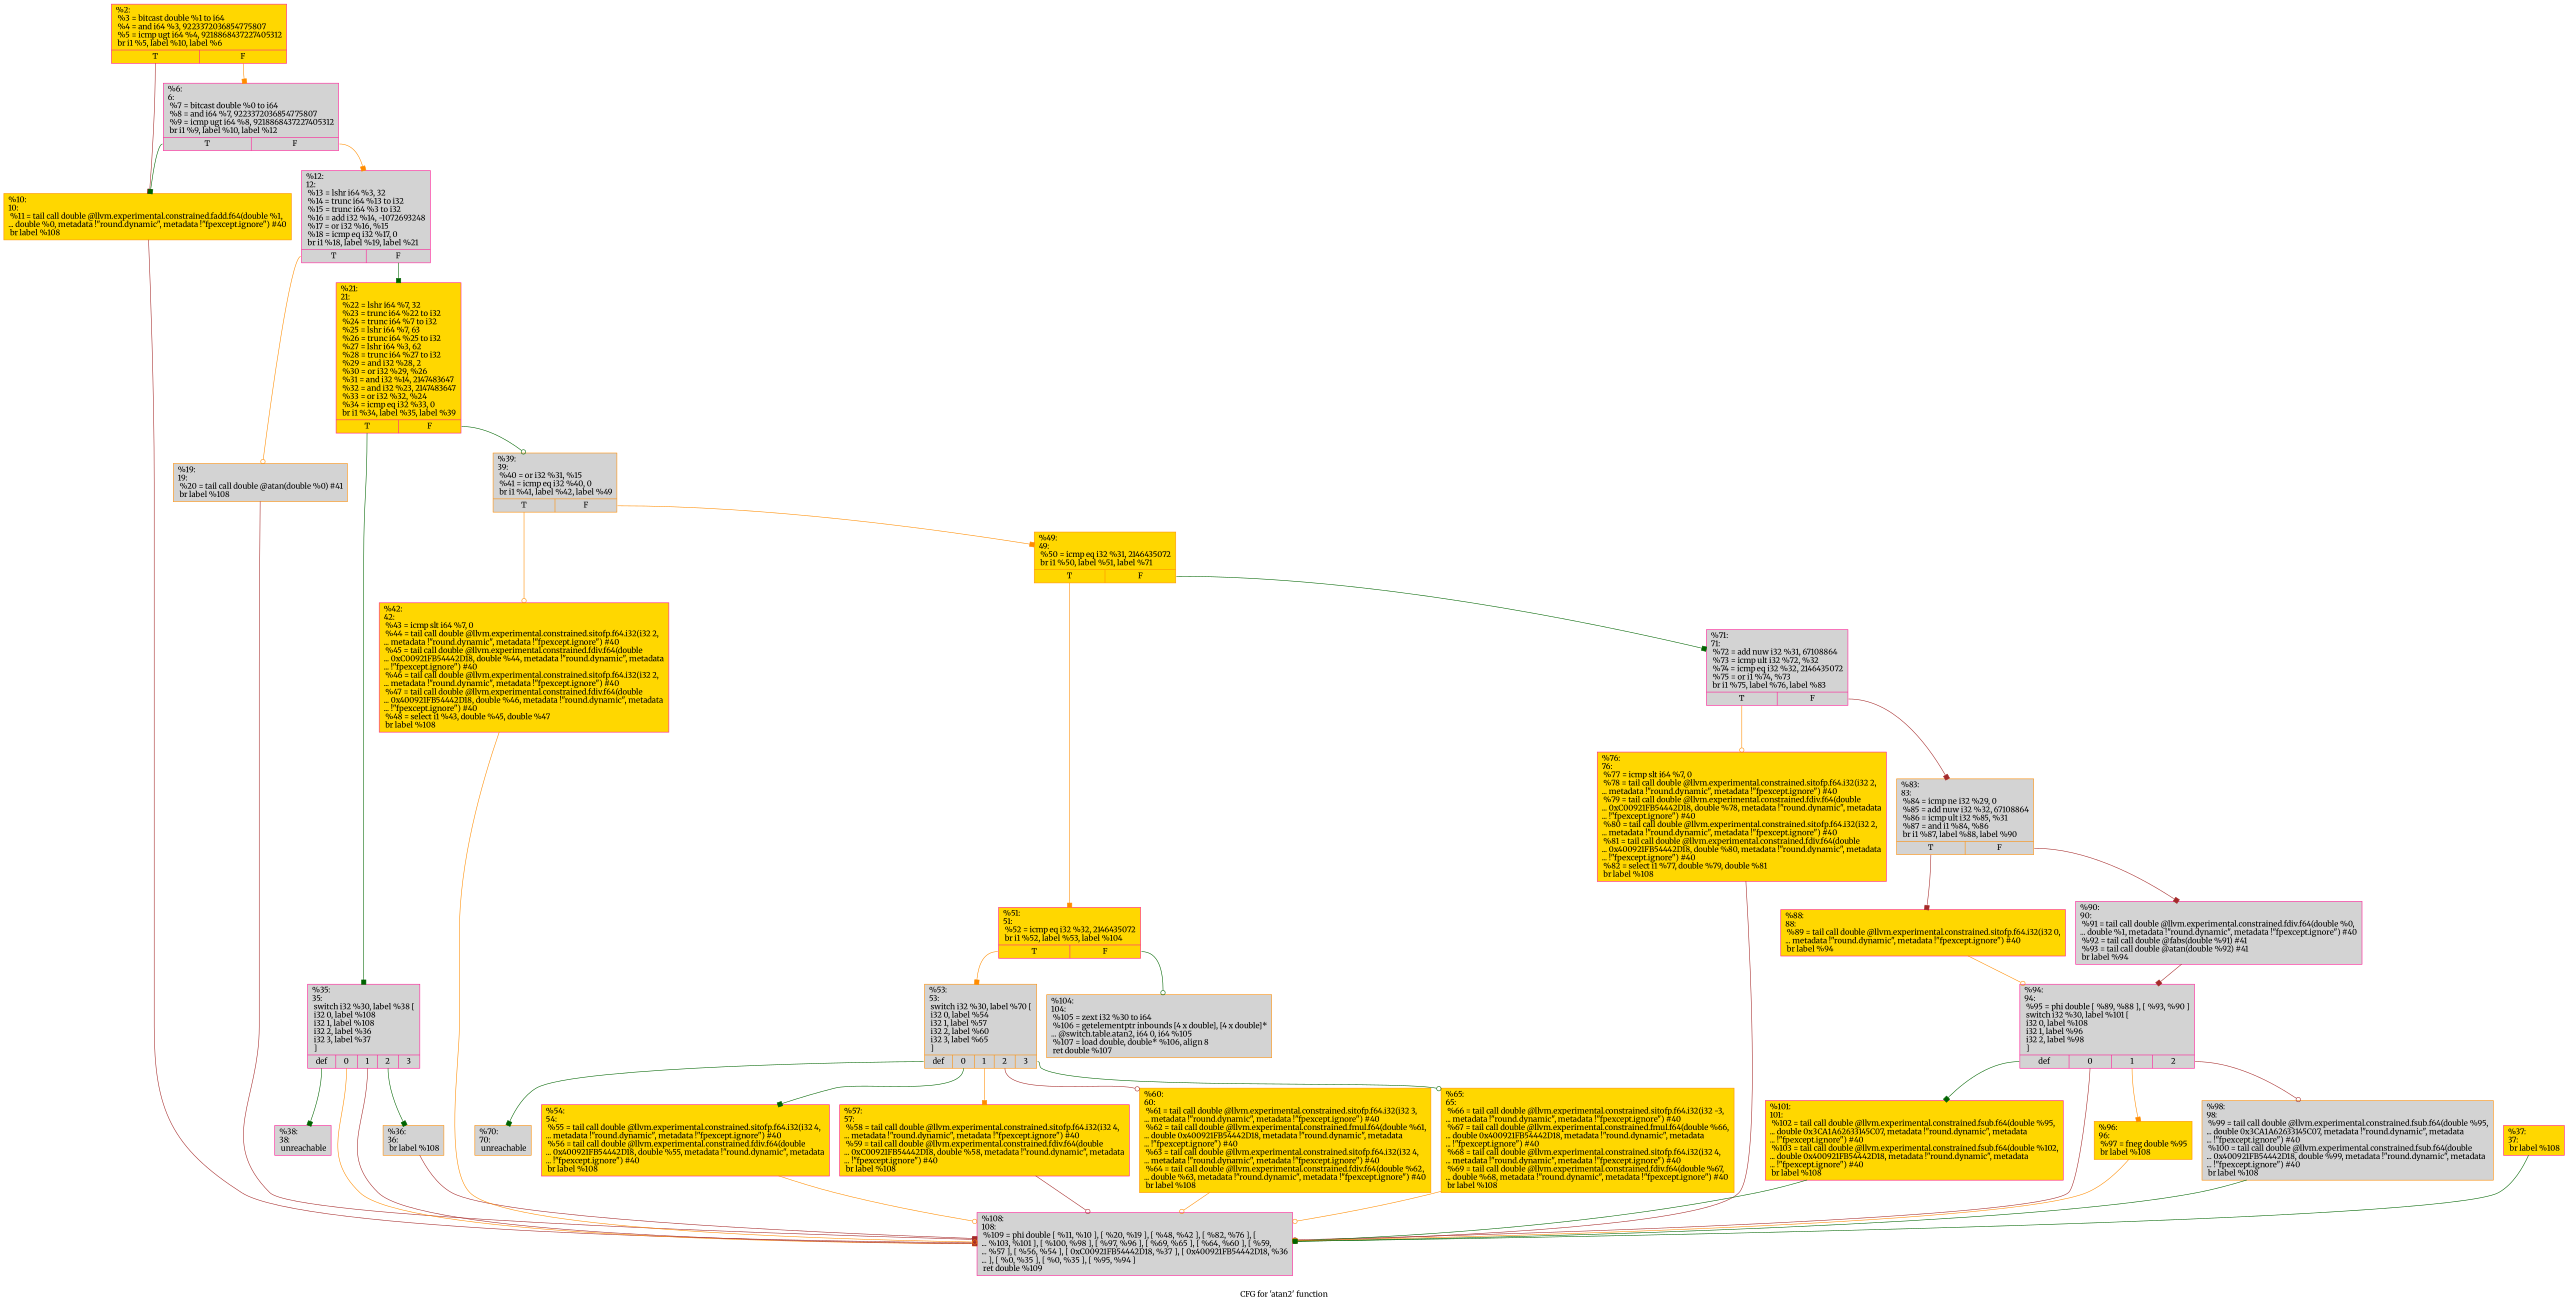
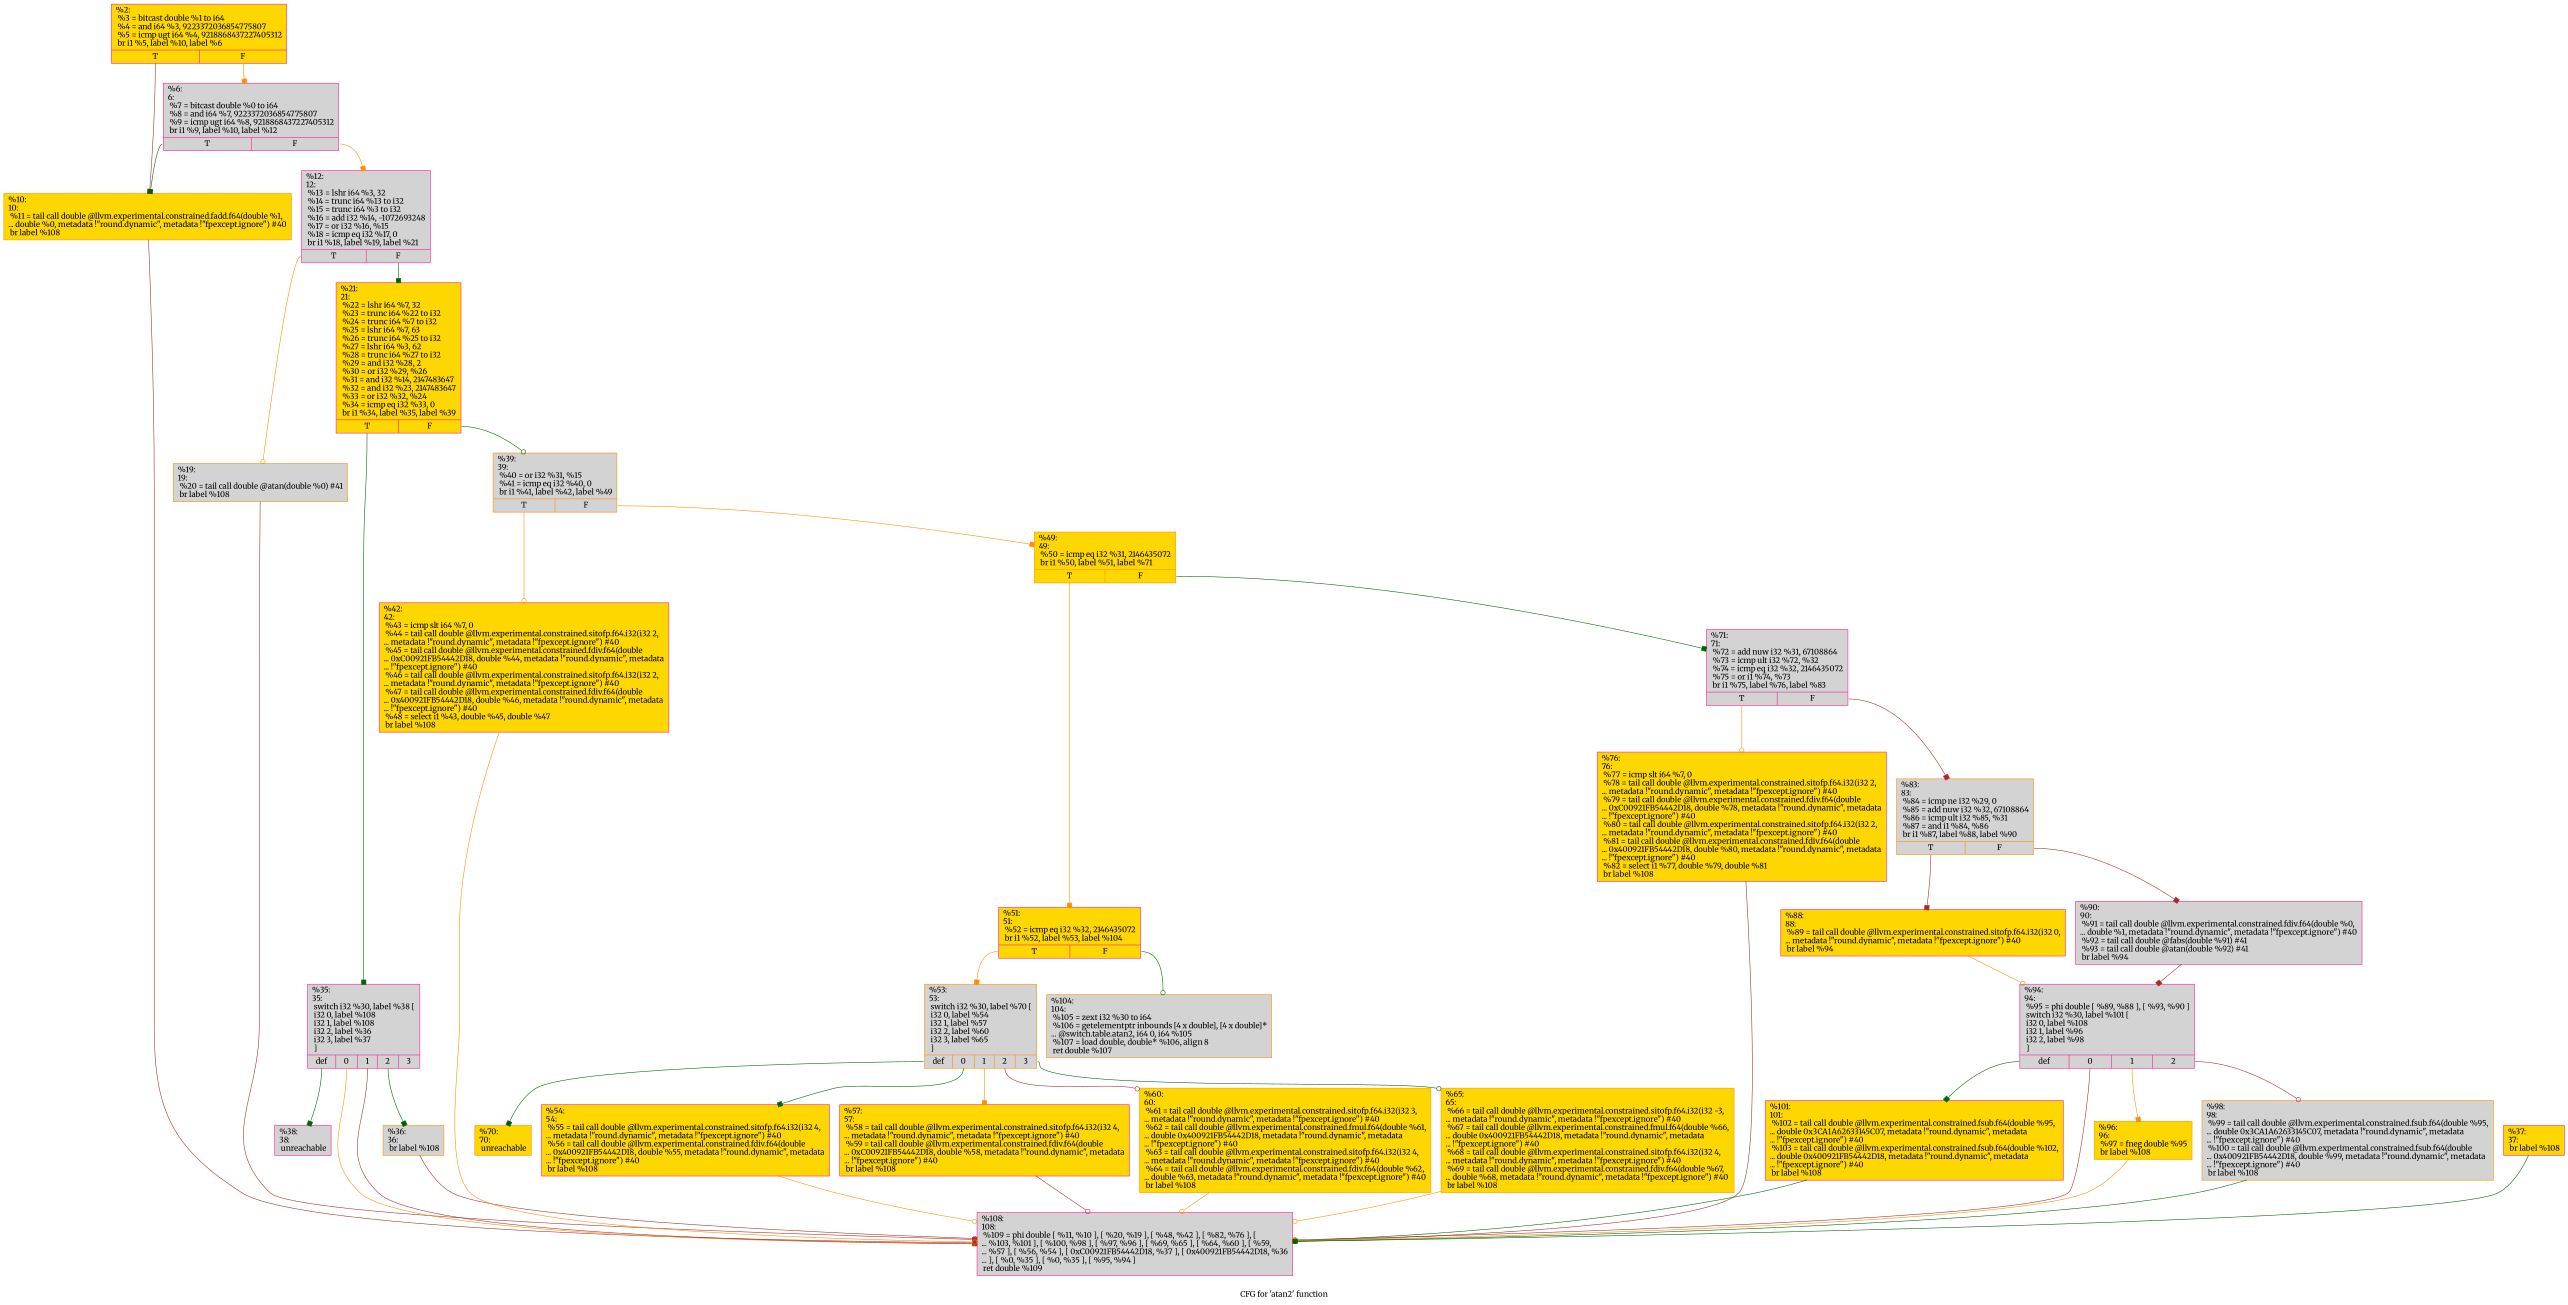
node "%70:": fillcolor lightgrey -> gold
edge "%36:" -> "%108:": arrowhead box -> odot
